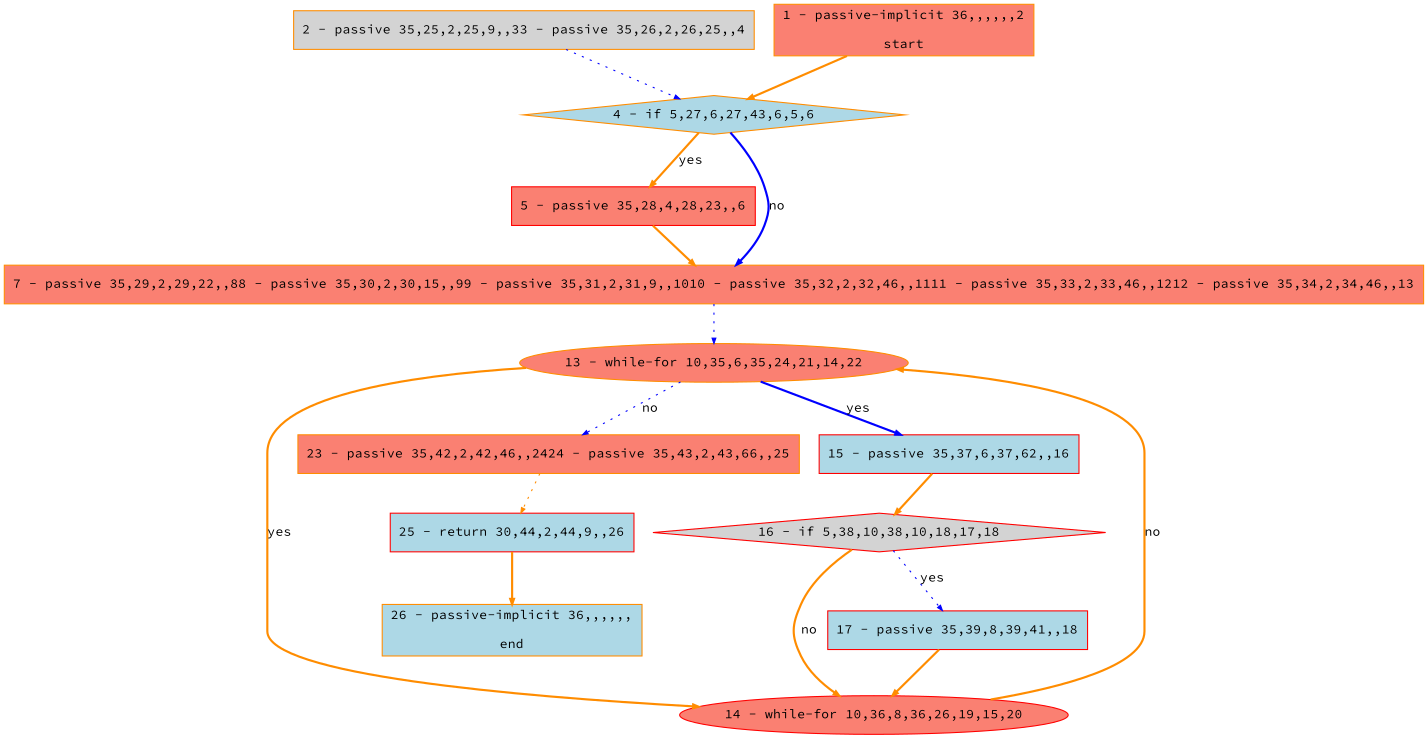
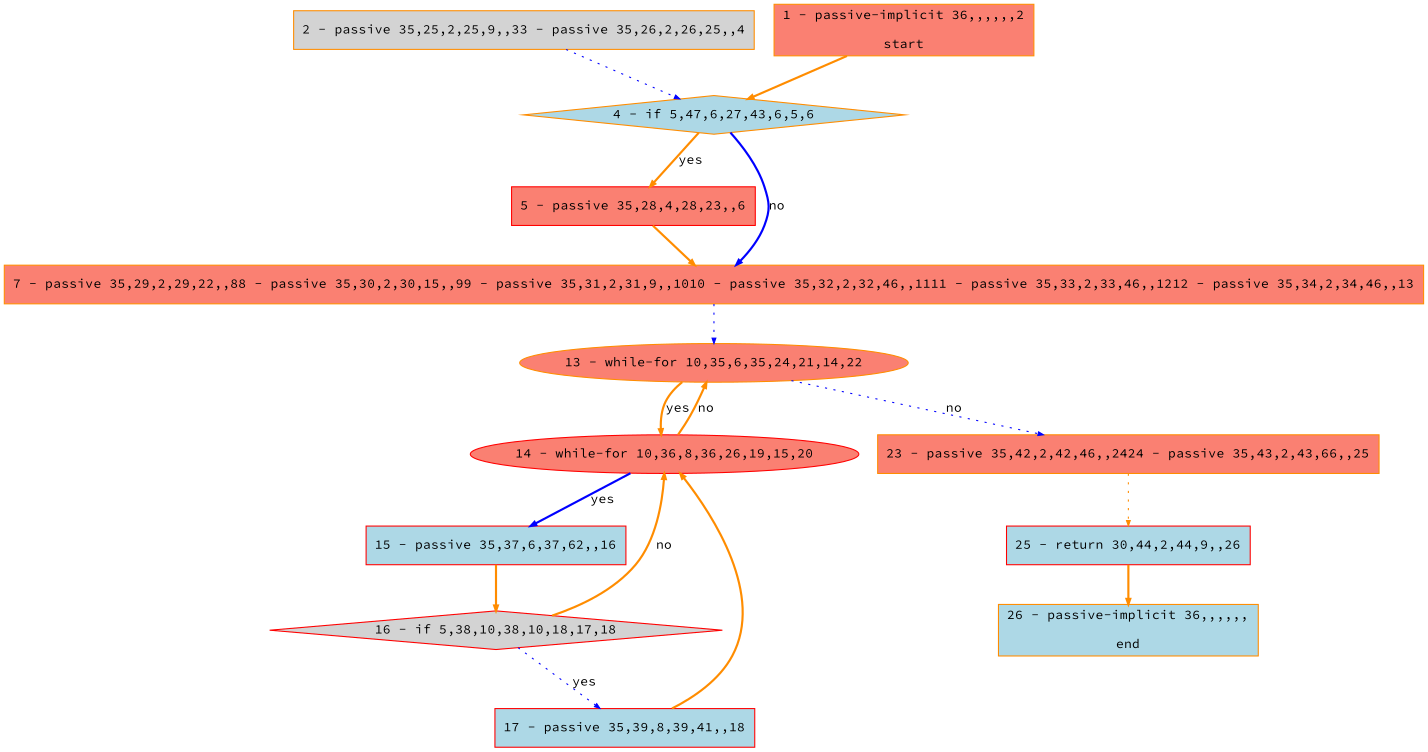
node "4 - if 5,27,6,27,43,6,5,6": label "4 - if 5,27,6,27,43,6,5,6" -> "4 - if 5,47,6,27,43,6,5,6"
edge "13 - while-for 10,35,6,35,24,21,14,22" -> "15 - passive 35,37,6,37,62,,16": now "14 - while-for 10,36,8,36,26,19,15,20" -> "15 - passive 35,37,6,37,62,,16"
